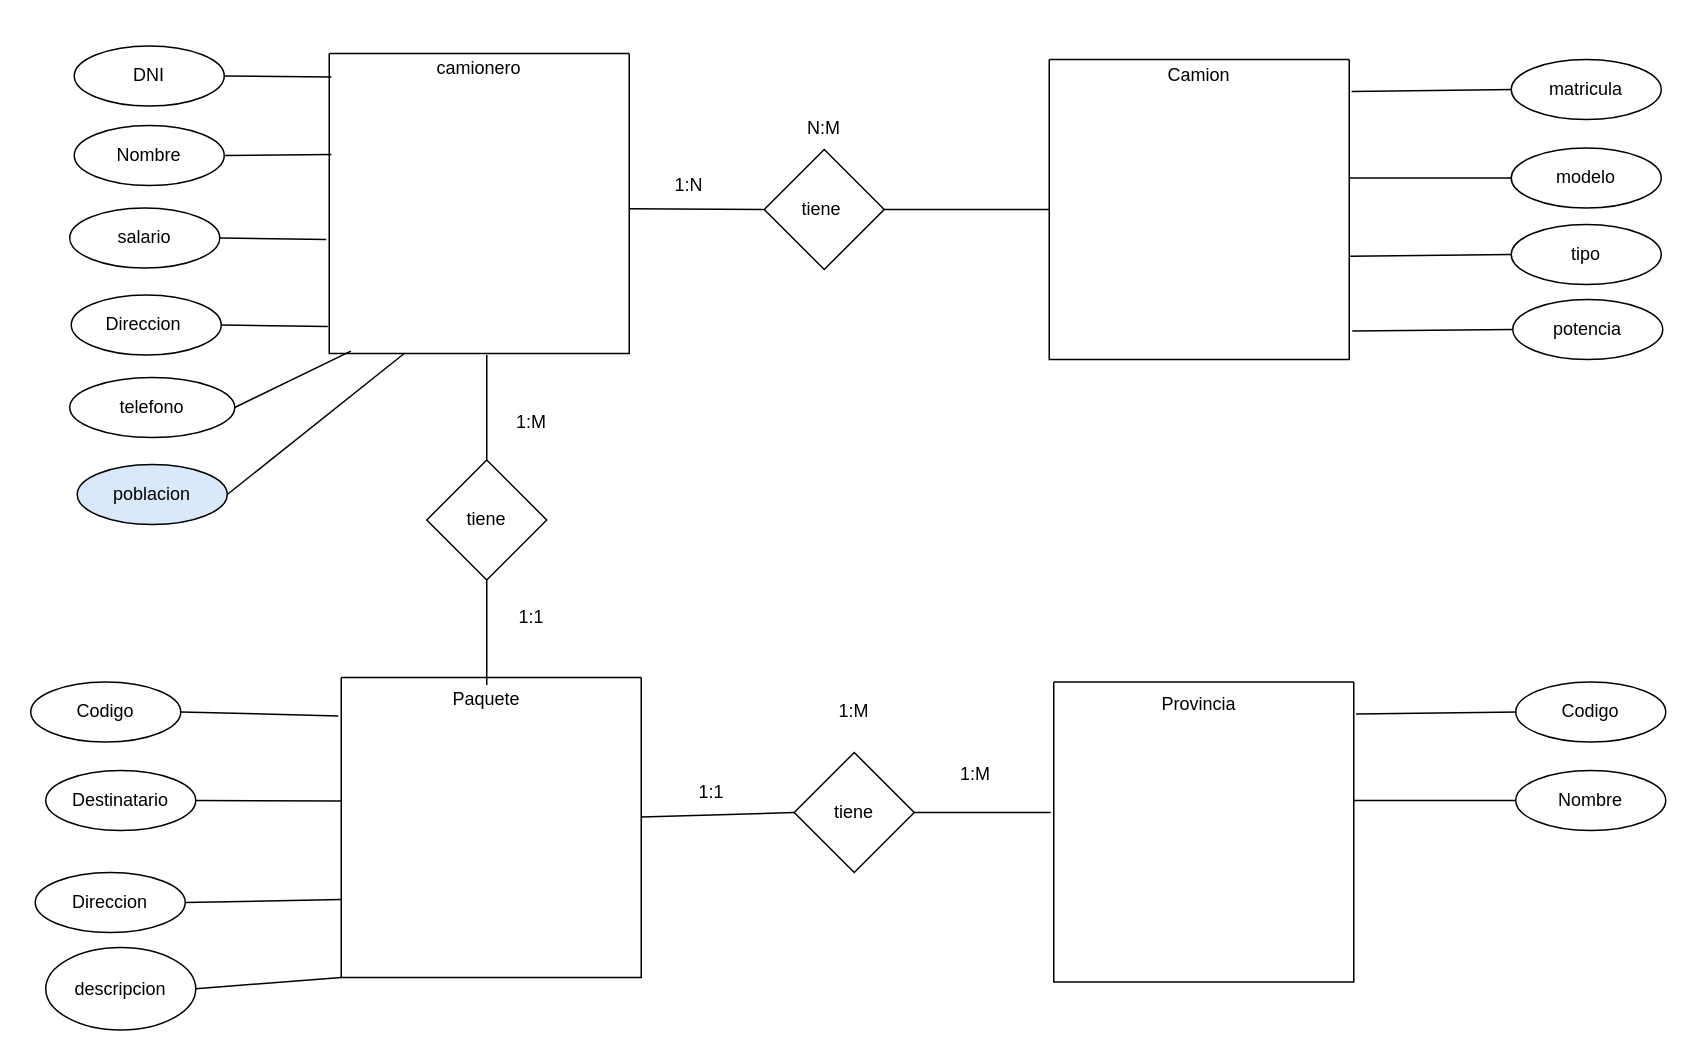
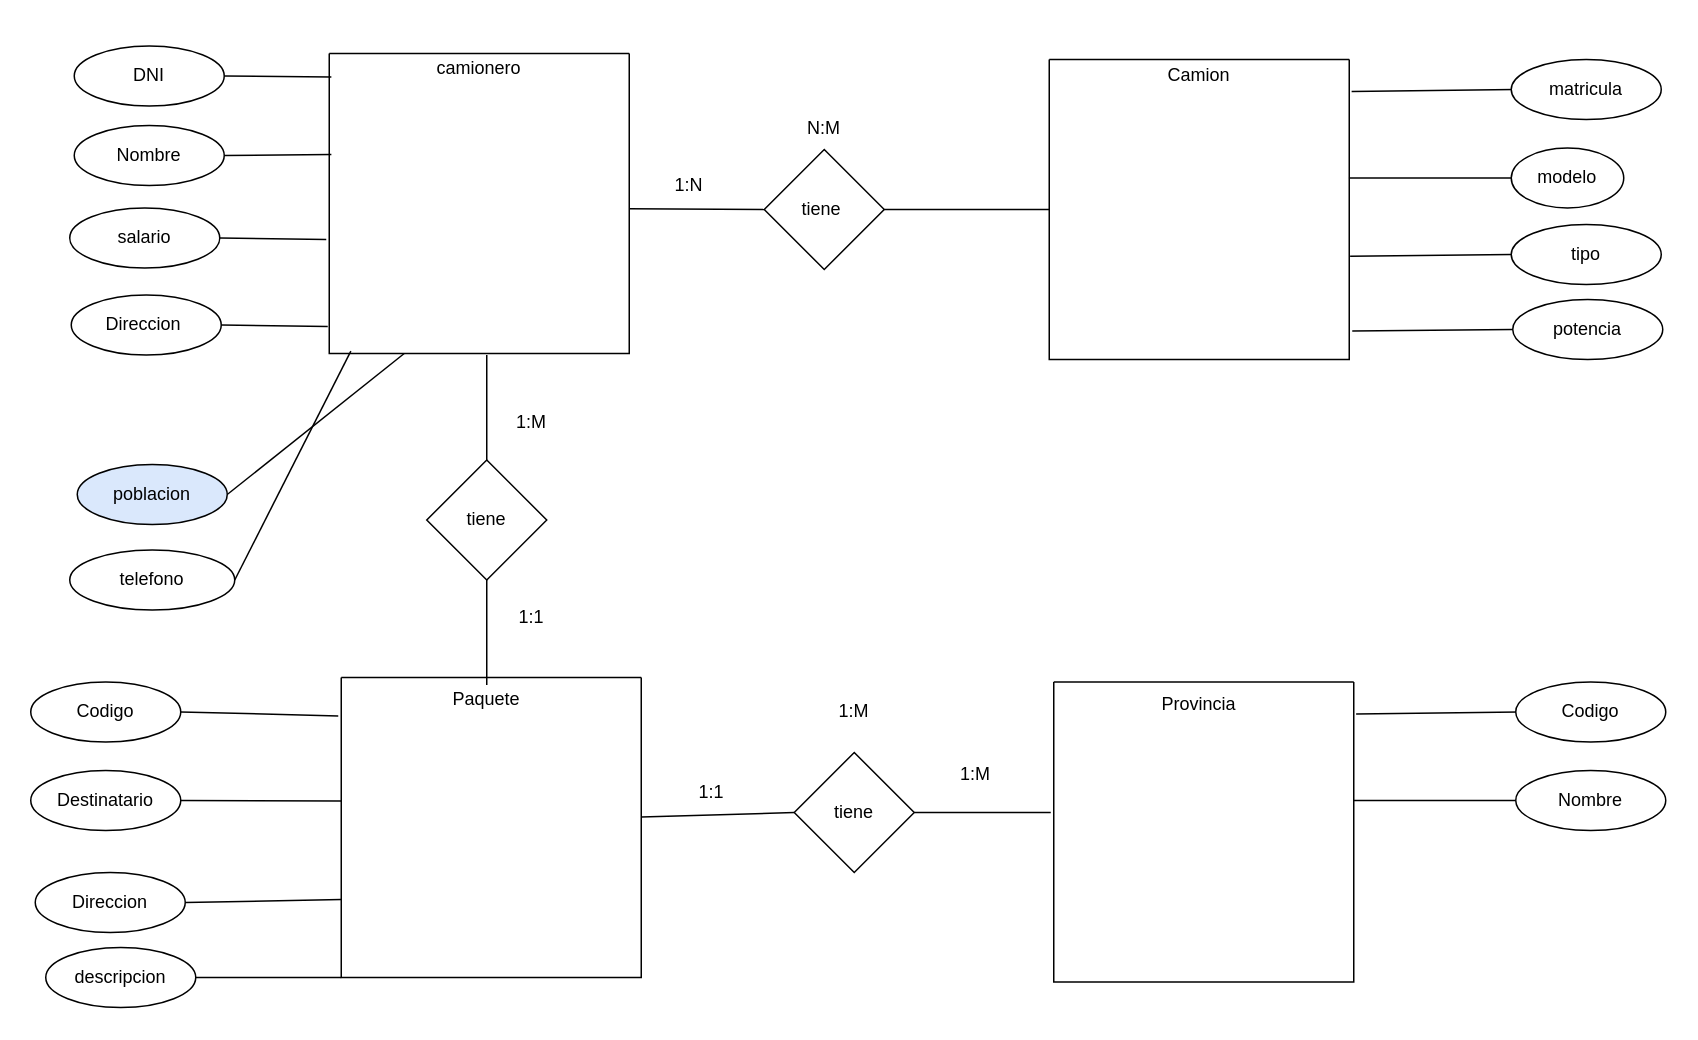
node "modelo": size 150x60 -> 113x60
node "telefono": moved (152, 407) -> (152, 580)
node "Destinatario": moved (121, 800) -> (106, 800)
node "descripcion": size 150x83 -> 150x60
